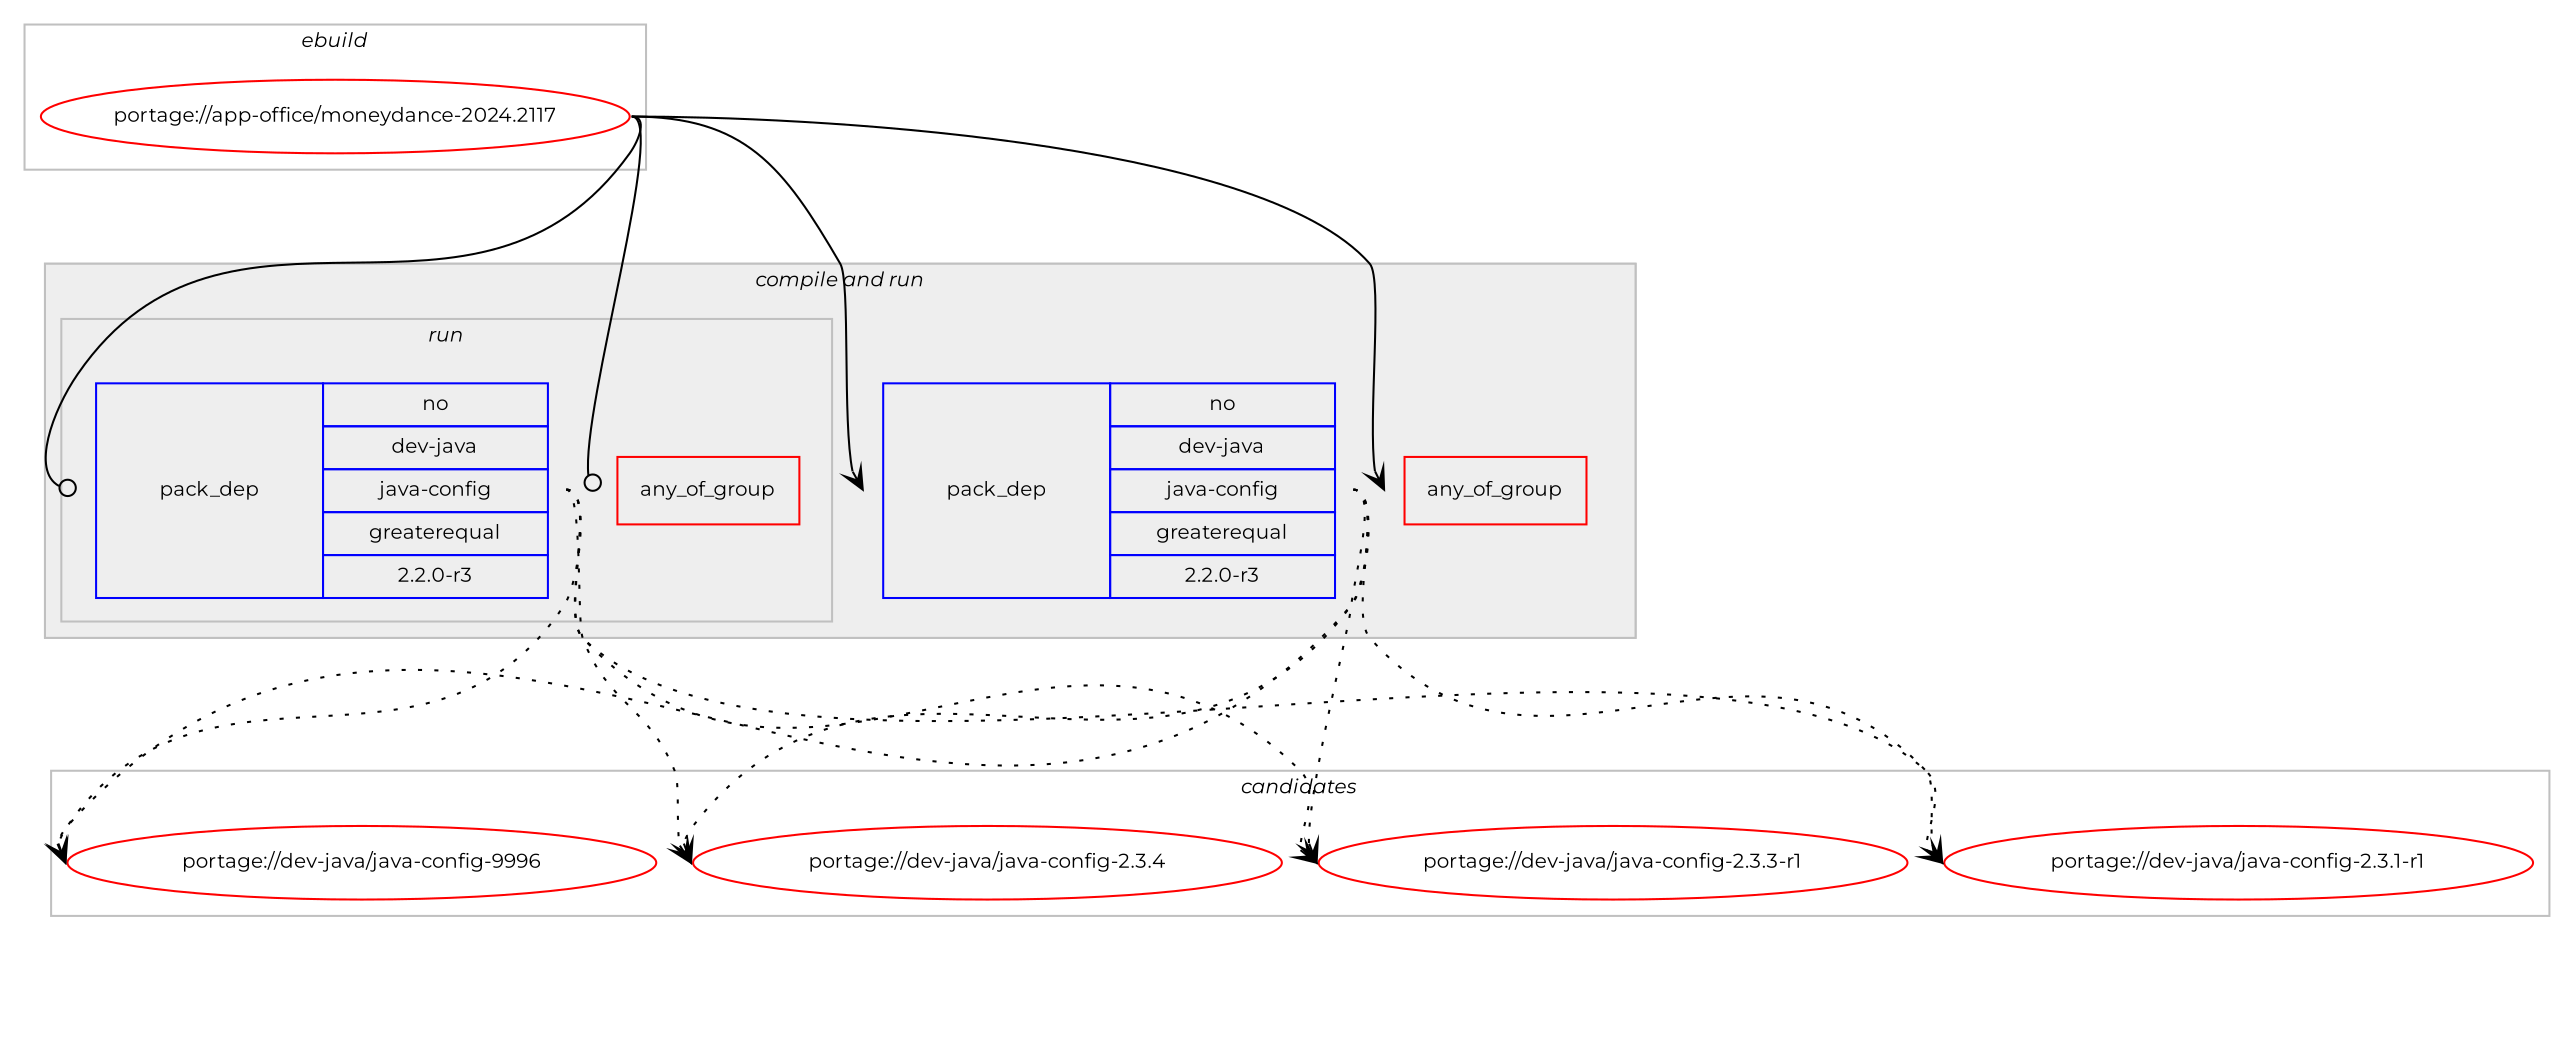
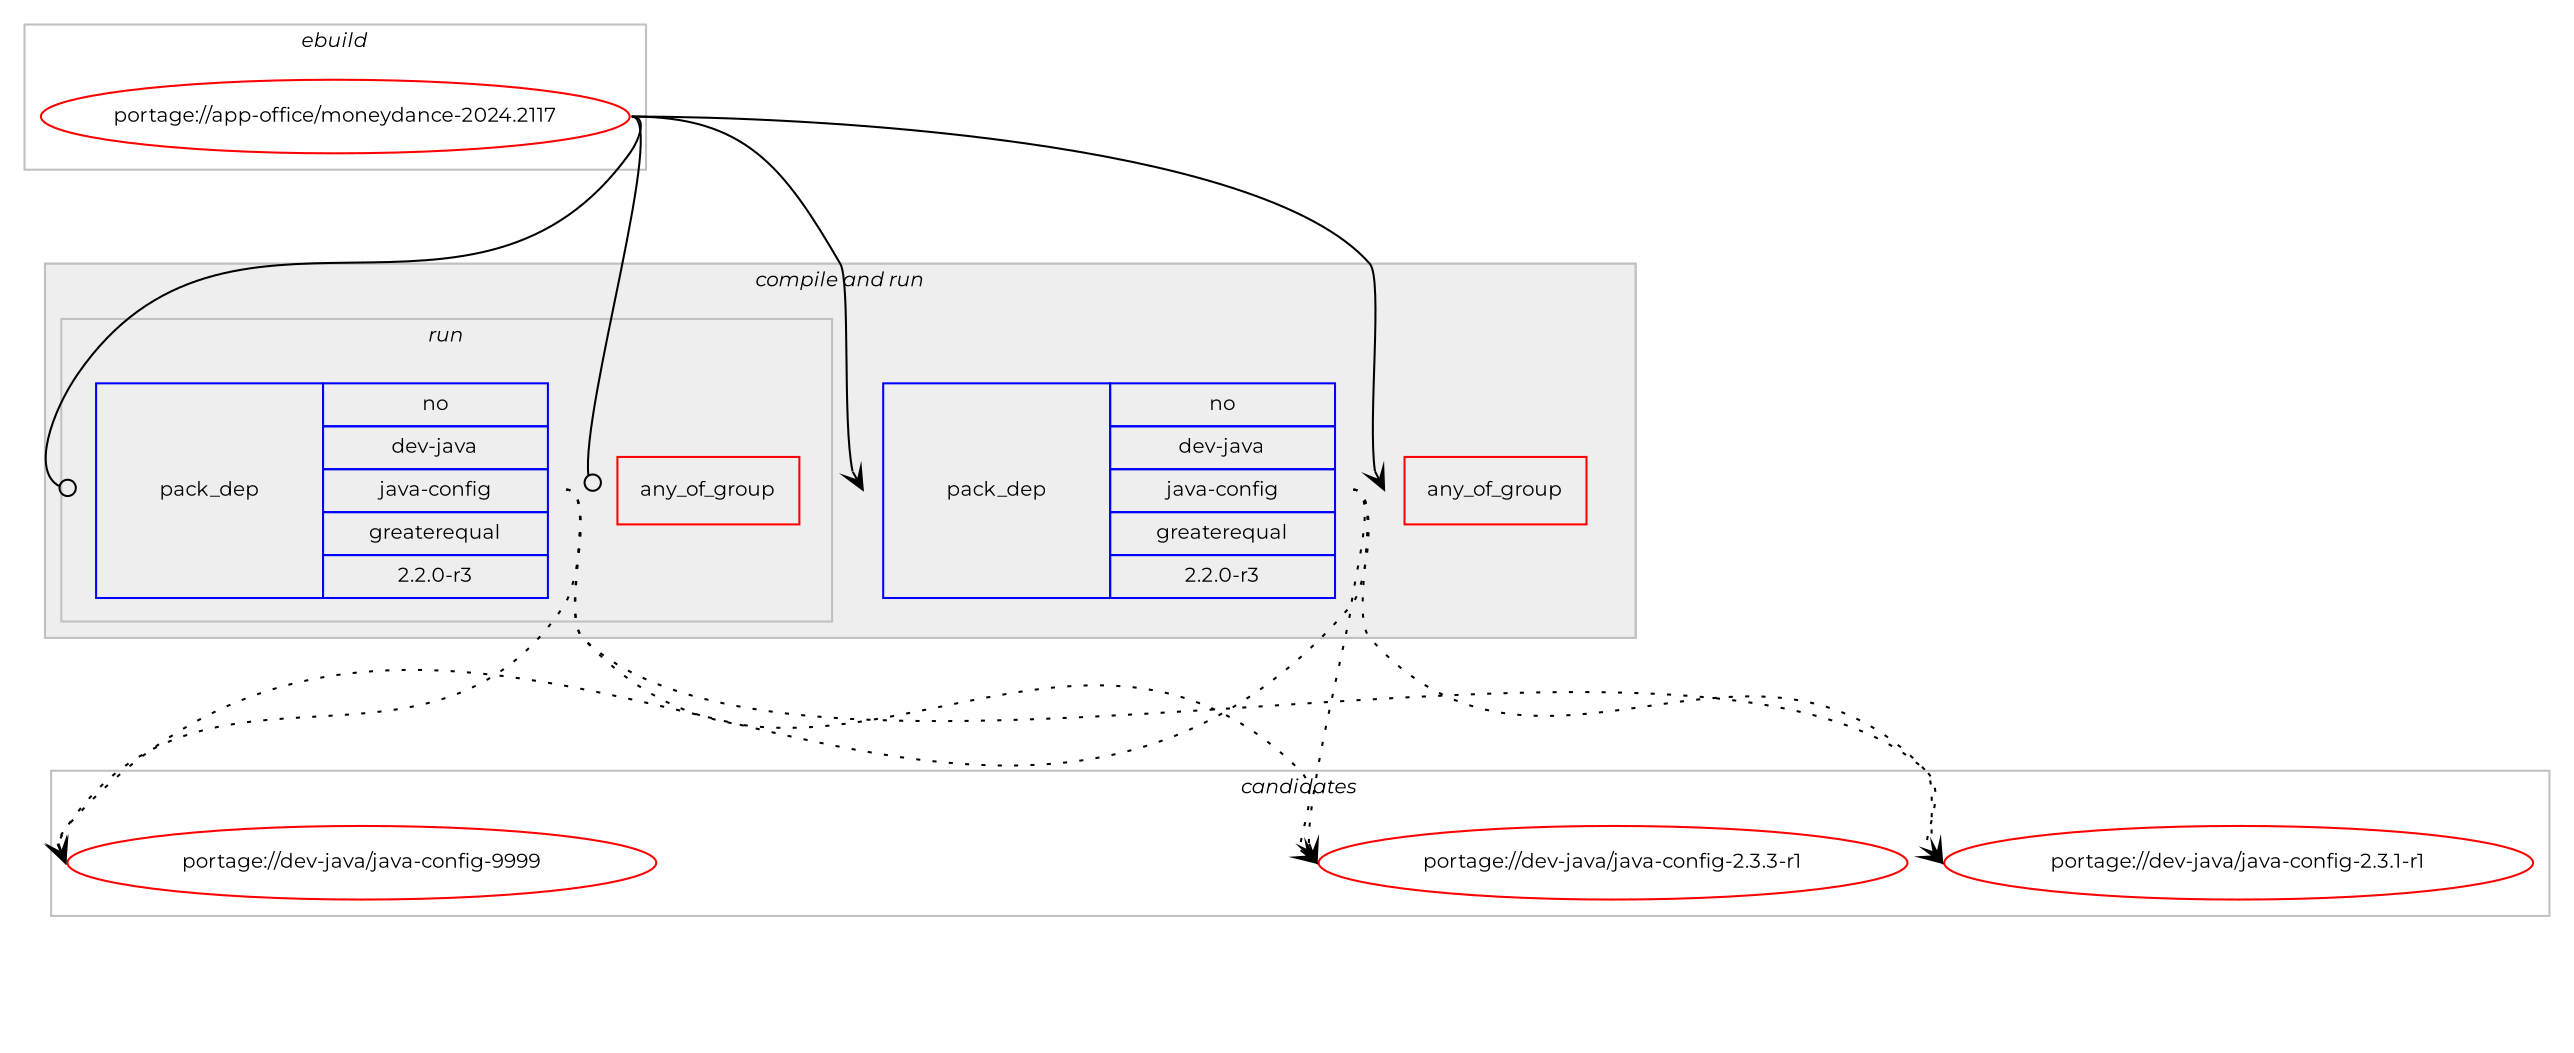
node "portage://dev-java/java-config-9996": label "portage://dev-java/java-config-9996" -> "portage://dev-java/java-config-9999"
node "portage://dev-java/java-config-2.3.4": removed
